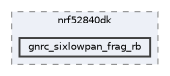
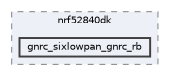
node "gnrc_sixlowpan_frag_rb": label "gnrc_sixlowpan_frag_rb" -> "gnrc_sixlowpan_gnrc_rb"
